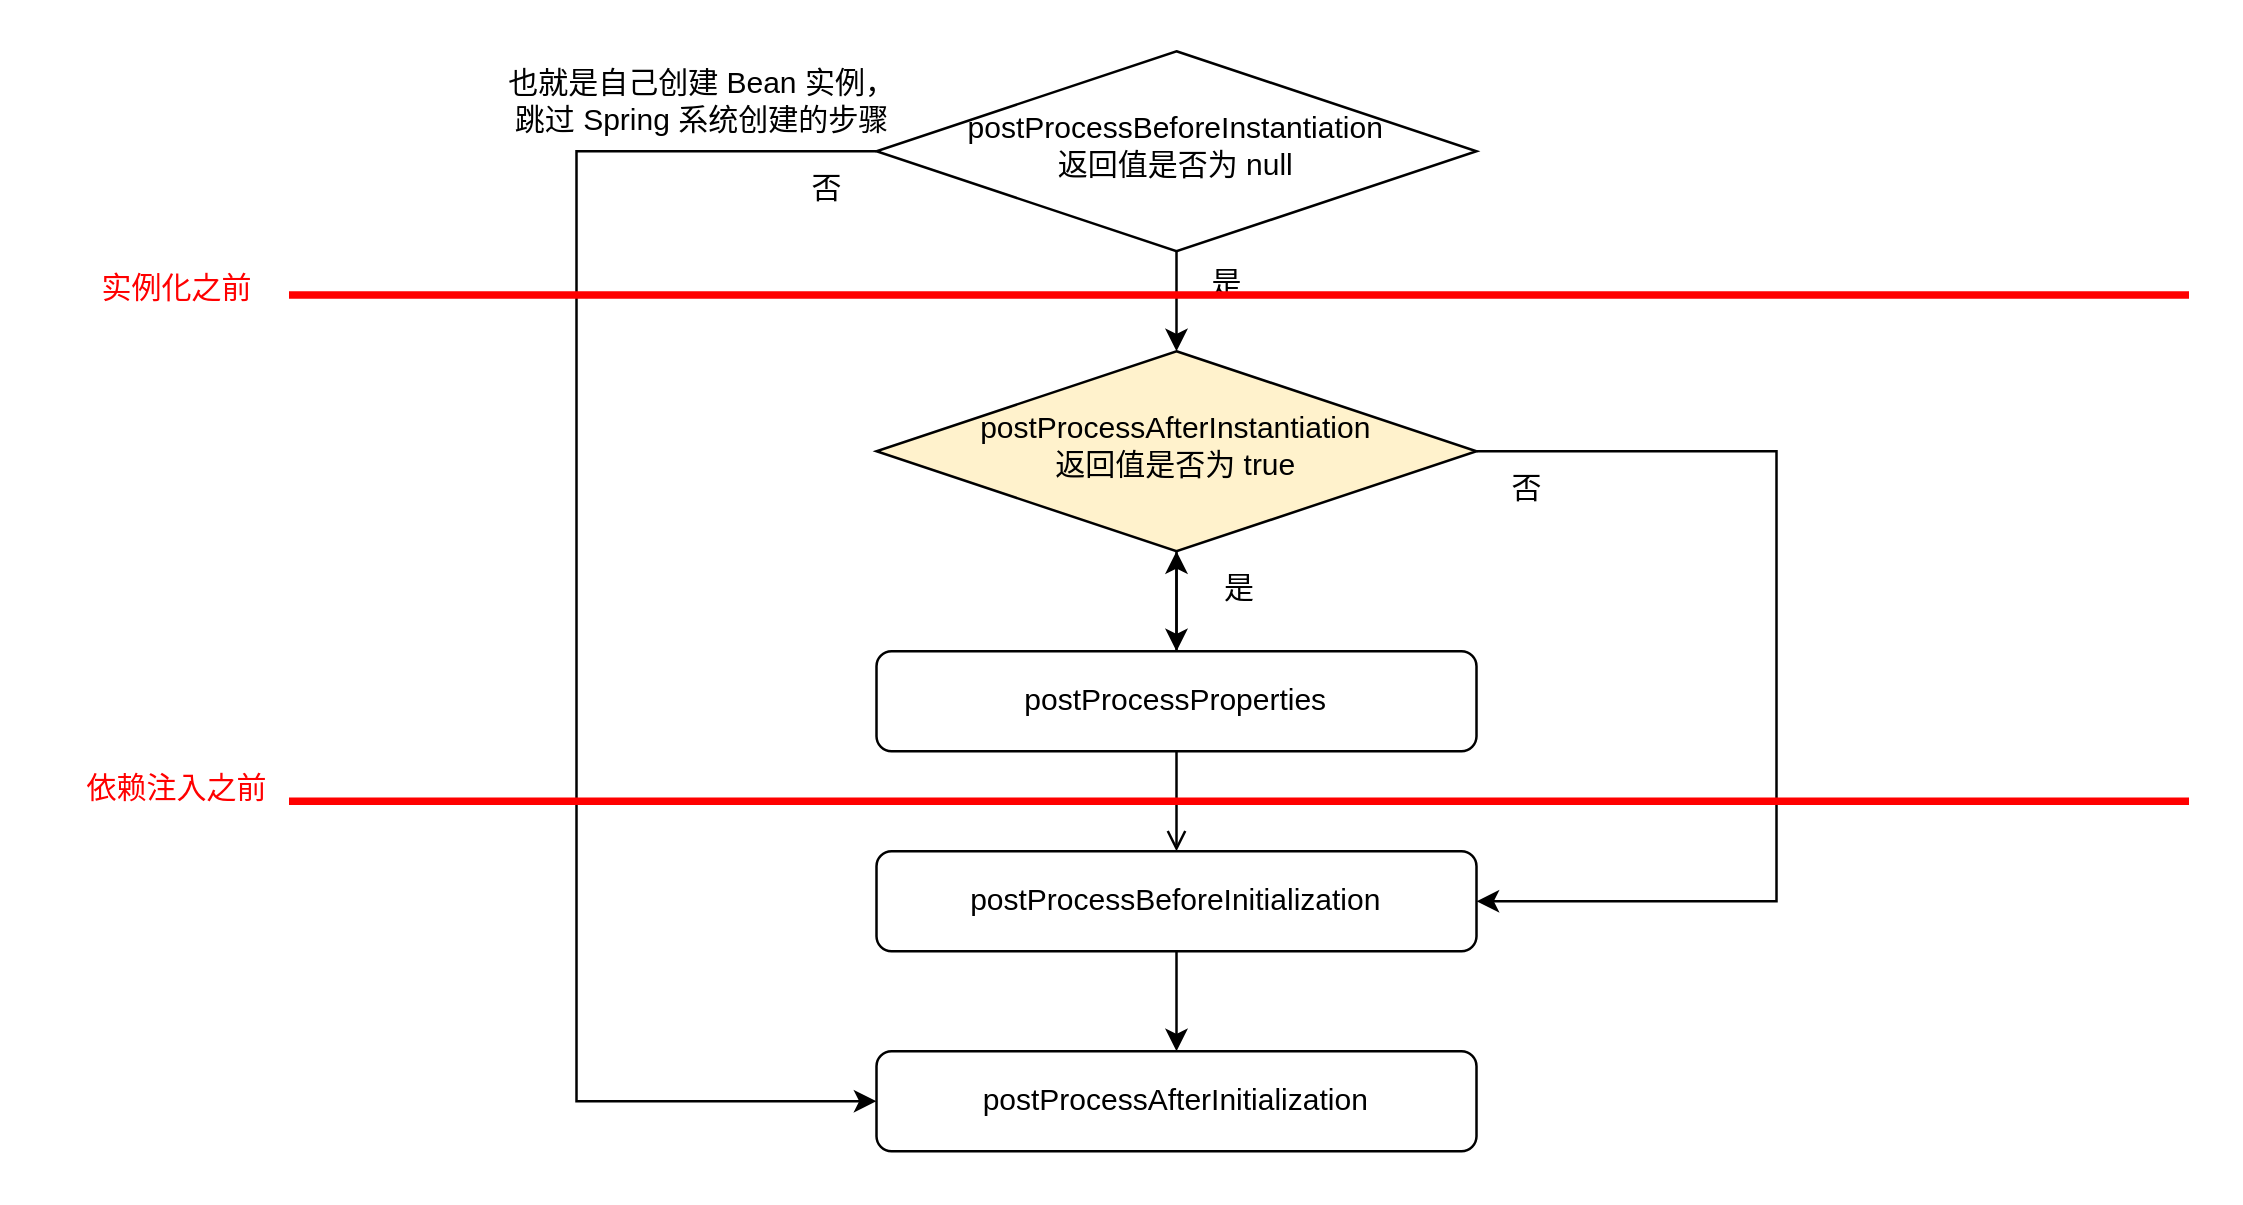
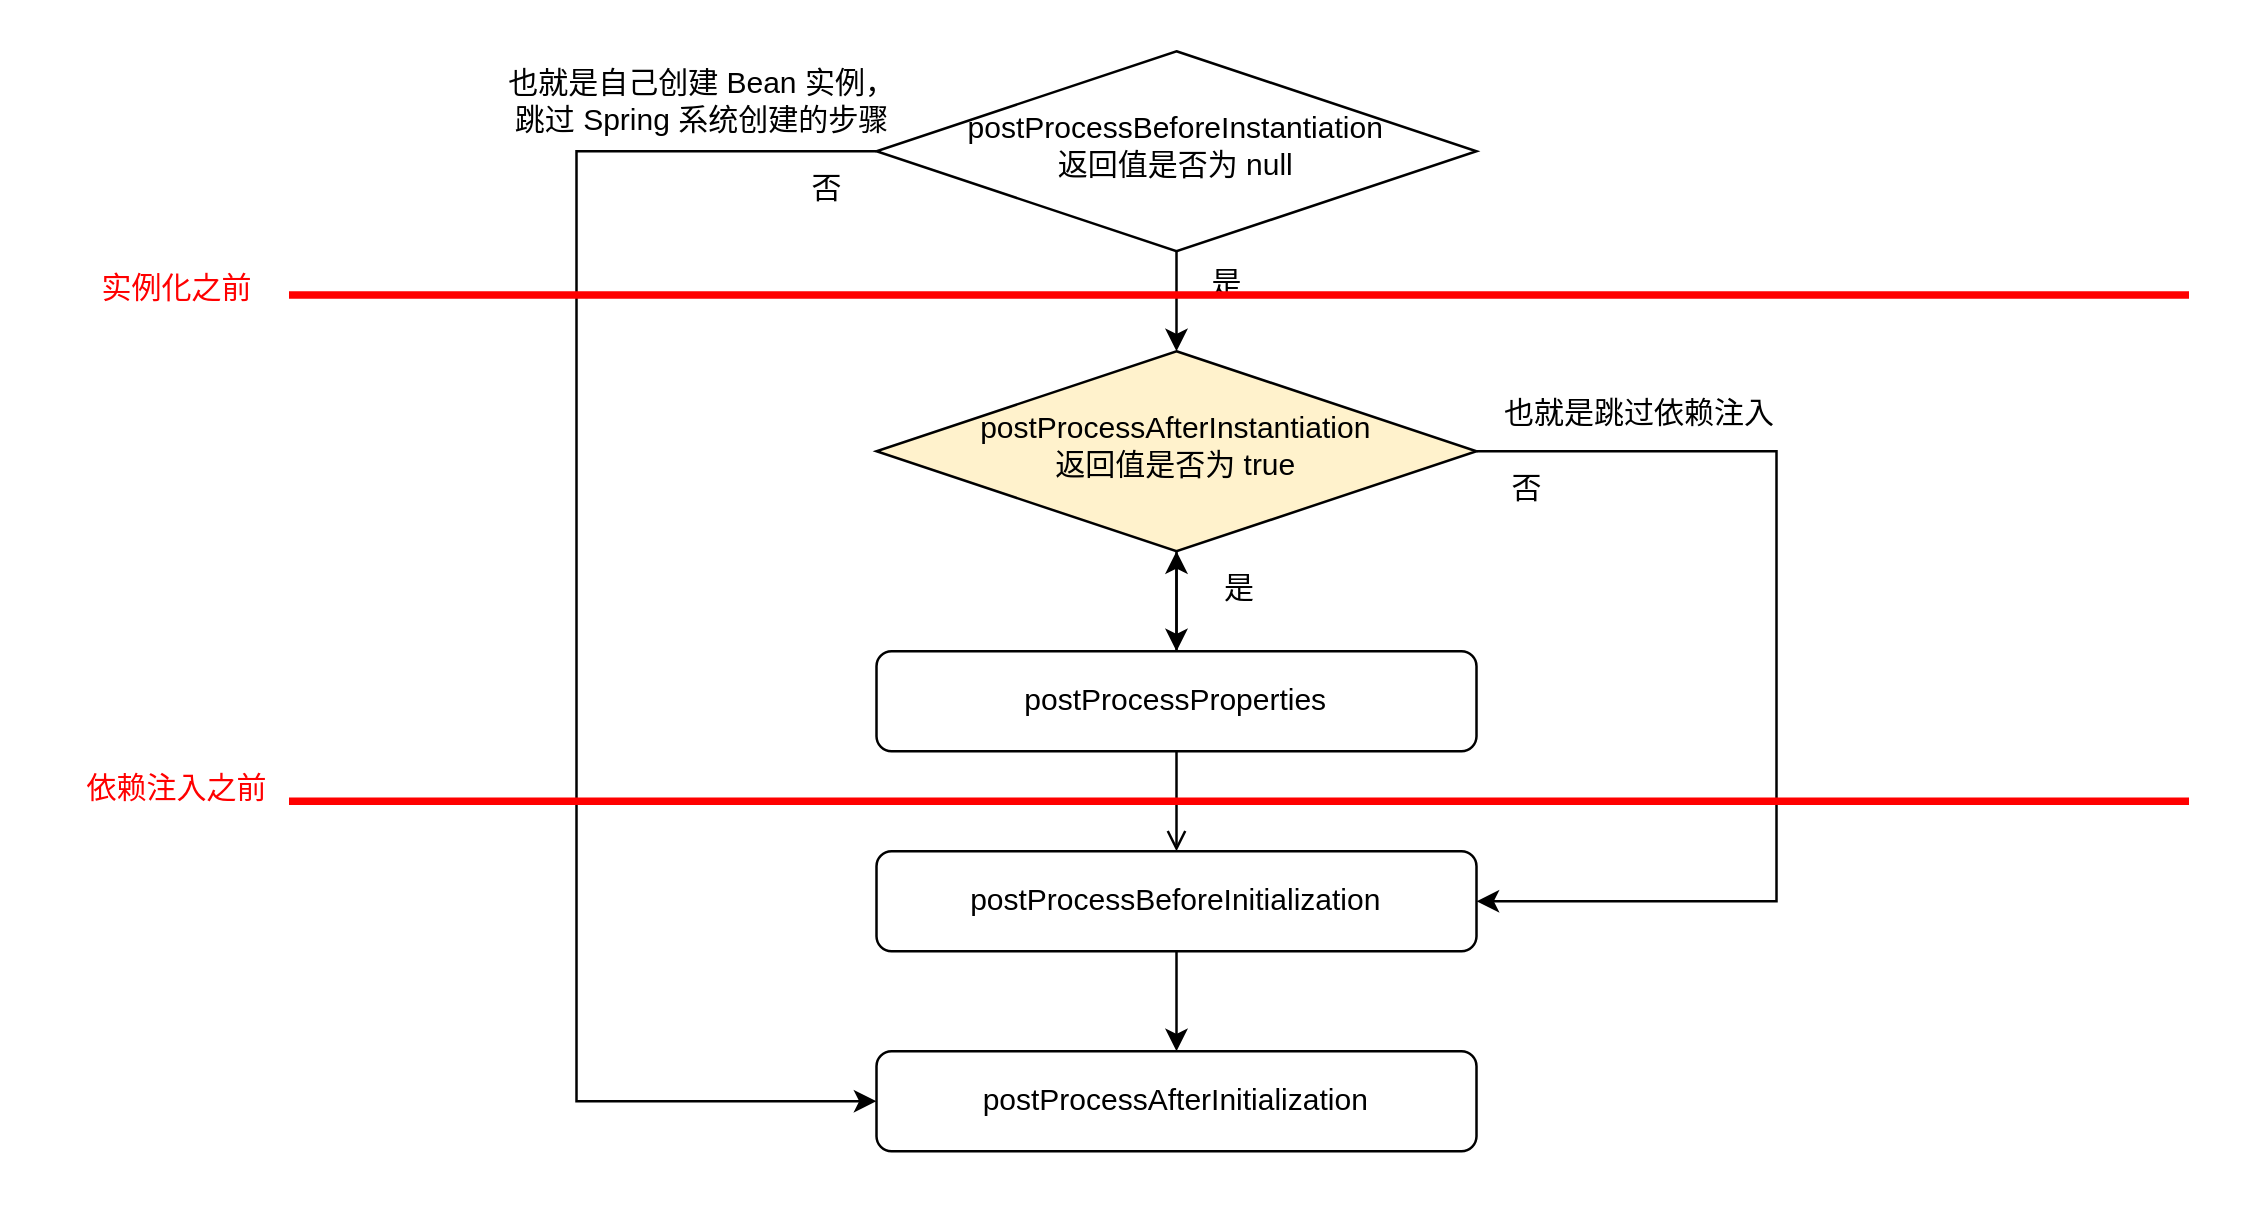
node "也就是跳过依赖注入": added
